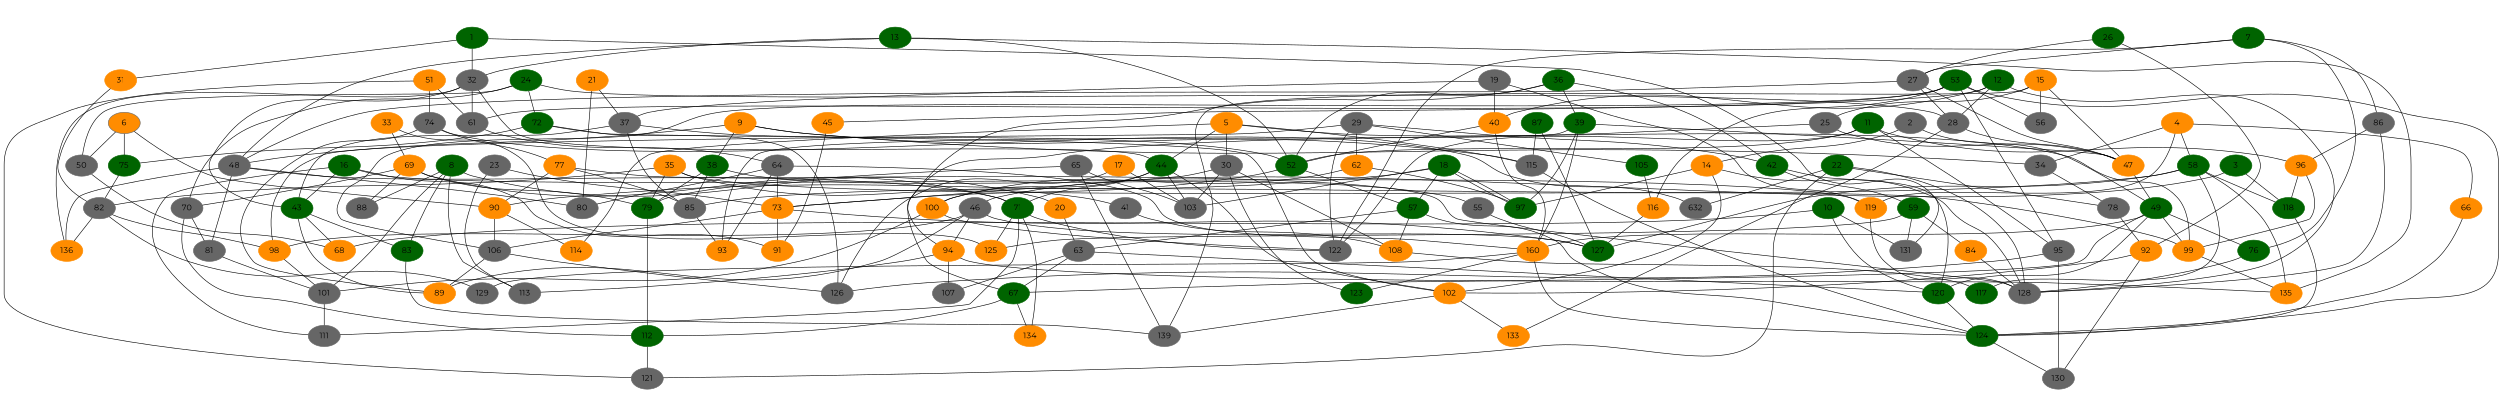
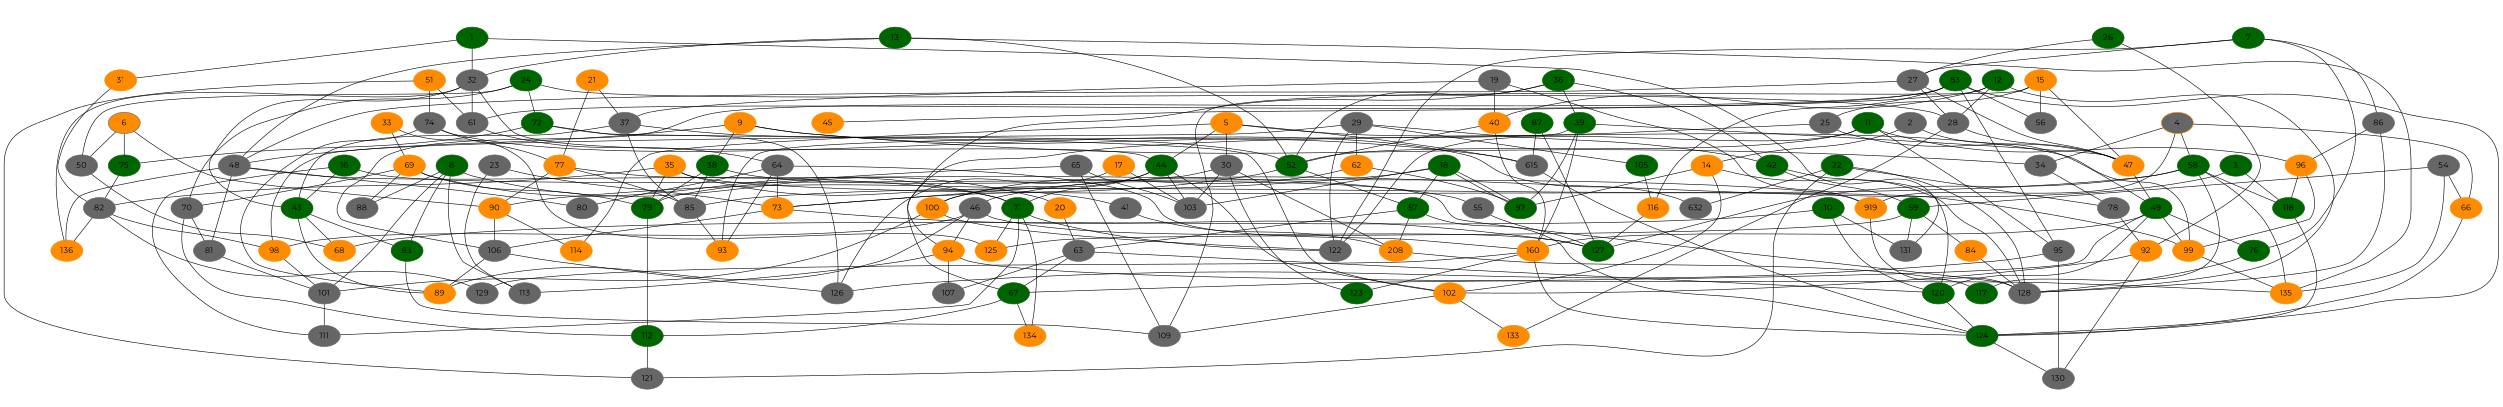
node "4": fillcolor darkorange -> gray40
edge "21" -- "80": now "21" -- "77"
node "115": label "115" -> "615"
node "54": added
node "119": label "119" -> "919"
node "91": removed
node "108": label "108" -> "208"
node "139": label "139" -> "109"
